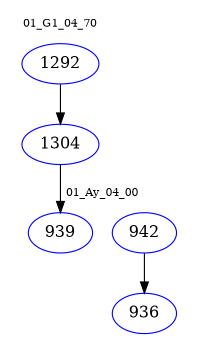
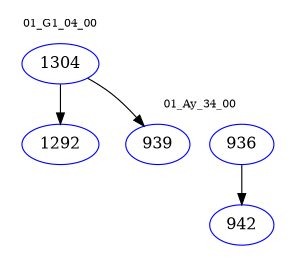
cluster "01_G1_04_70": label "01_G1_04_70" -> "01_G1_04_00"
edge "1292" -> "1304": reversed
cluster "01_Ay_04_00": label "01_Ay_04_00" -> "01_Ay_34_00"
edge "942" -> "936": reversed
